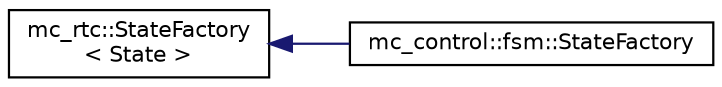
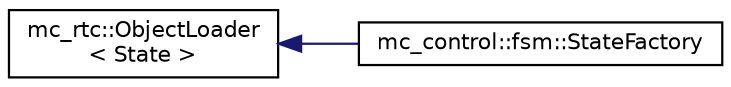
node "mc_rtc::StateFactory < State >": label "mc_rtc::StateFactory < State >" -> "mc_rtc::ObjectLoader < State >"
